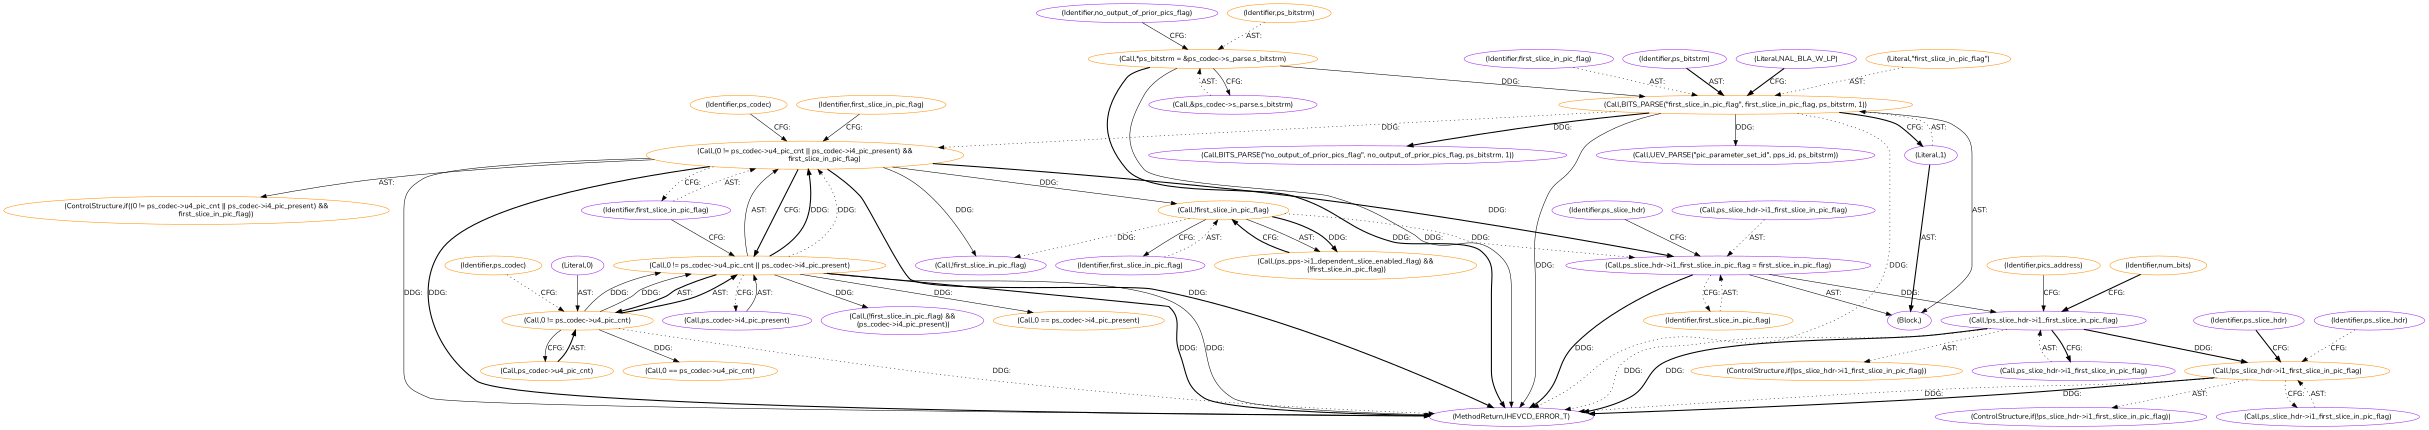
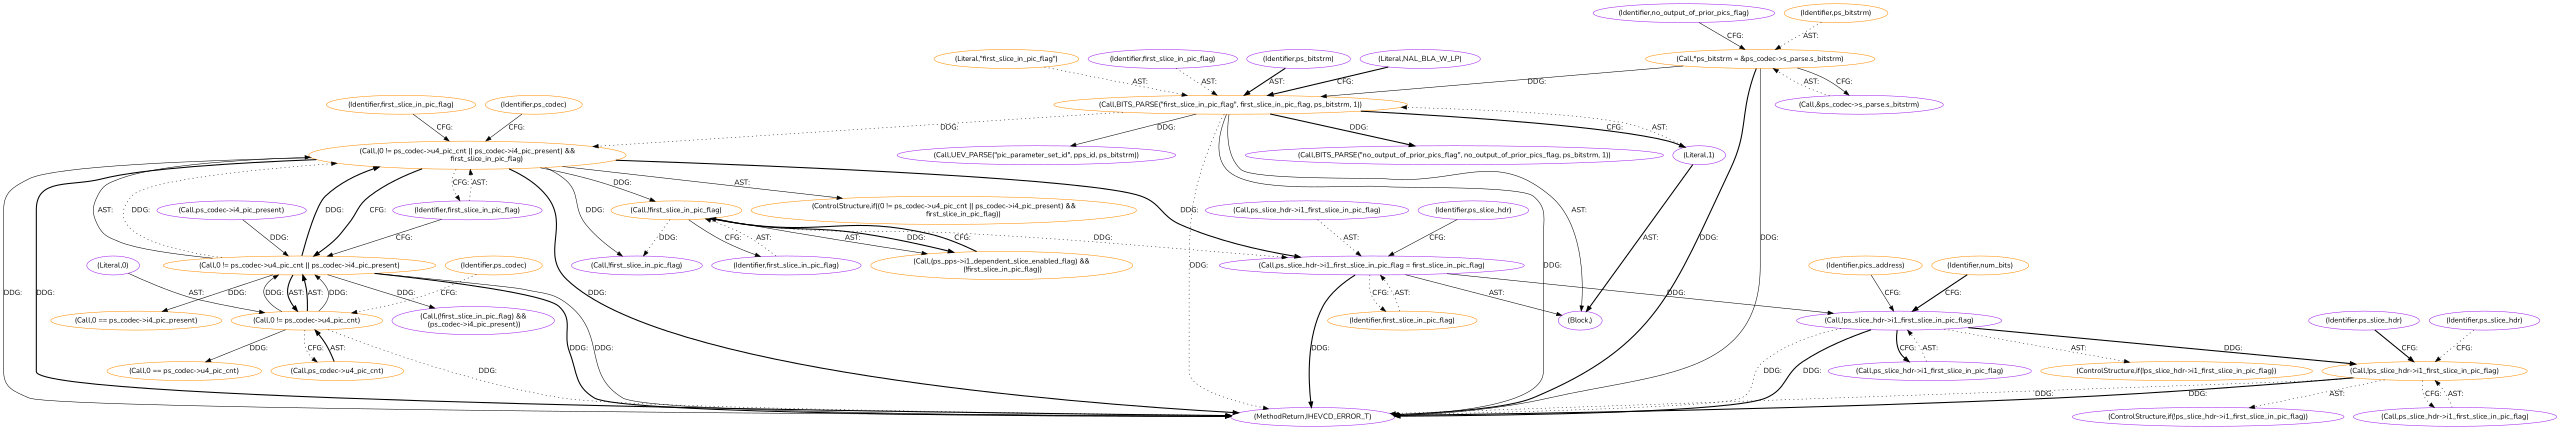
edge "(Call,0 != ps_codec->u4_pic_cnt || ps_codec->i4_pic_present)" -> "(Call,ps_codec->i4_pic_present)": removed, label "CFG:"
edge "(Call,ps_codec->i4_pic_present)" -> "(Call,0 != ps_codec->u4_pic_cnt || ps_codec->i4_pic_present)": label "AST: " -> "DDG: "
edge "(Call,0 != ps_codec->u4_pic_cnt)" -> "(Call,ps_codec->u4_pic_cnt)": style solid -> dotted
